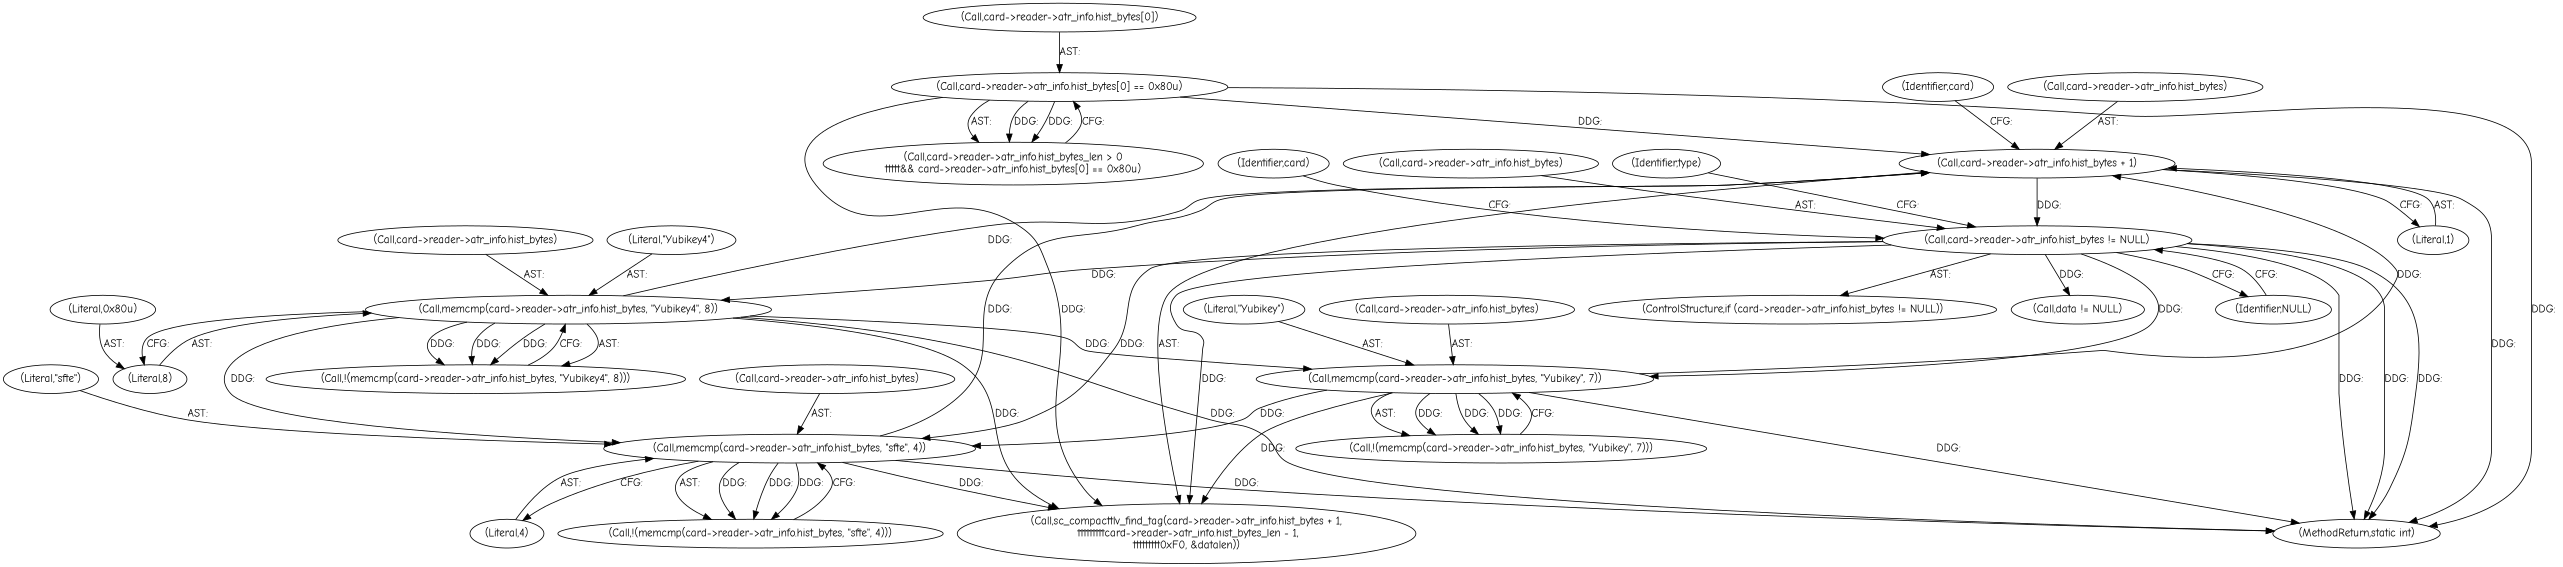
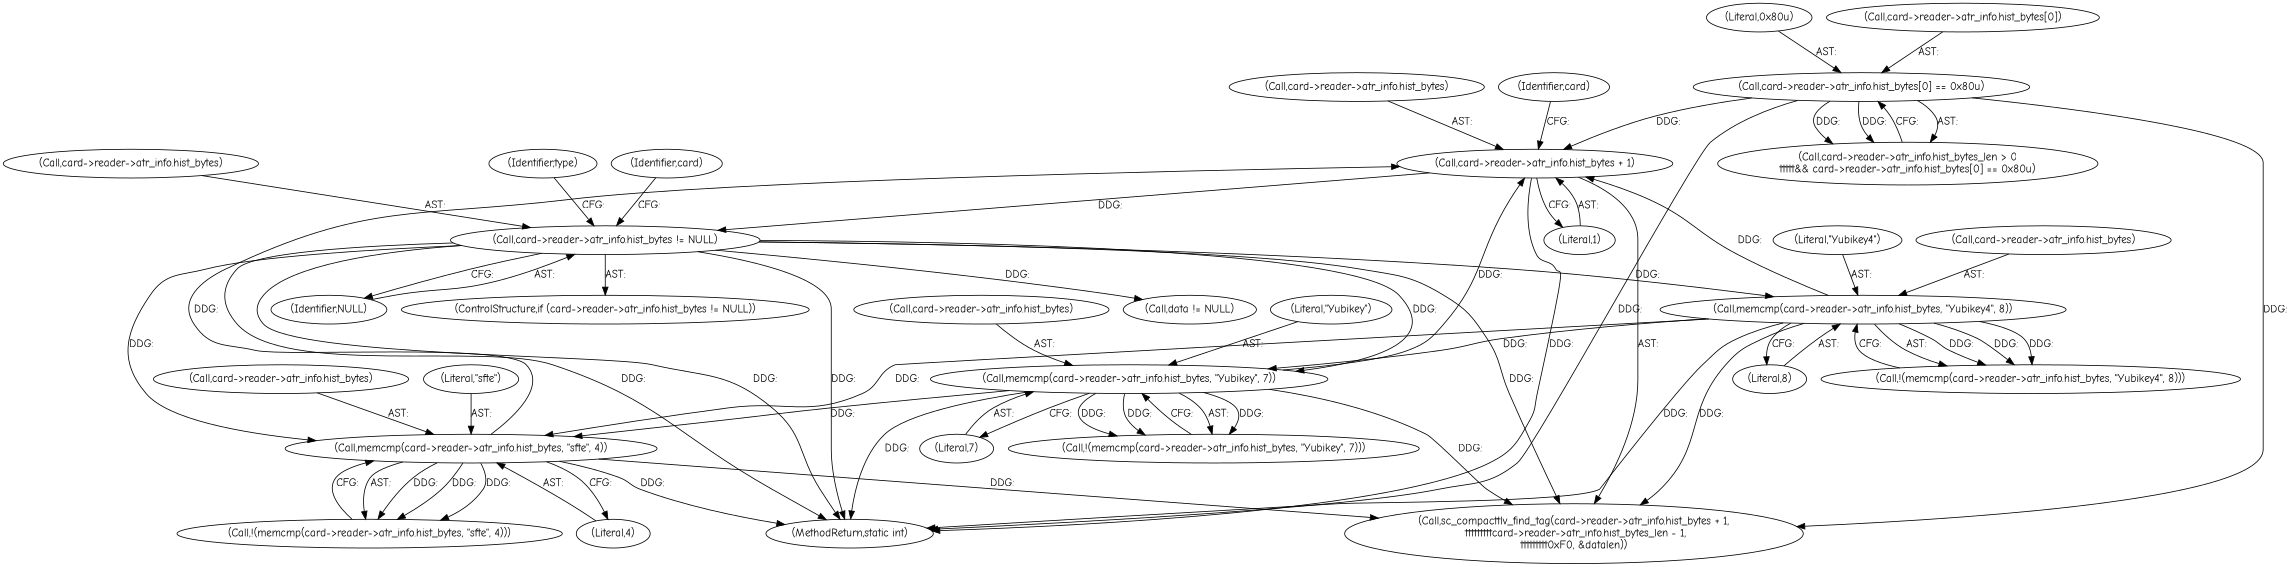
edge "(Identifier,NULL)" -> "(Call,card->reader->atr_info.hist_bytes != NULL)": label "CFG: " -> "AST: "
edge "(Literal,0x80u)" -> "(Literal,8)": now "(Literal,0x80u)" -> "(Call,card->reader->atr_info.hist_bytes[0] == 0x80u)"
node "(Literal,7)": added
